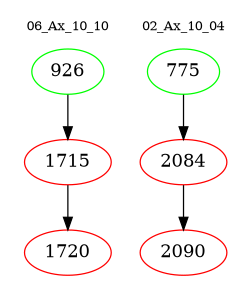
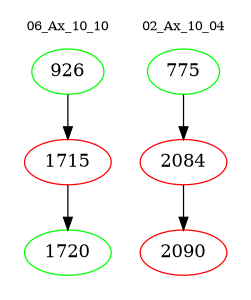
node "1720": color red -> green
